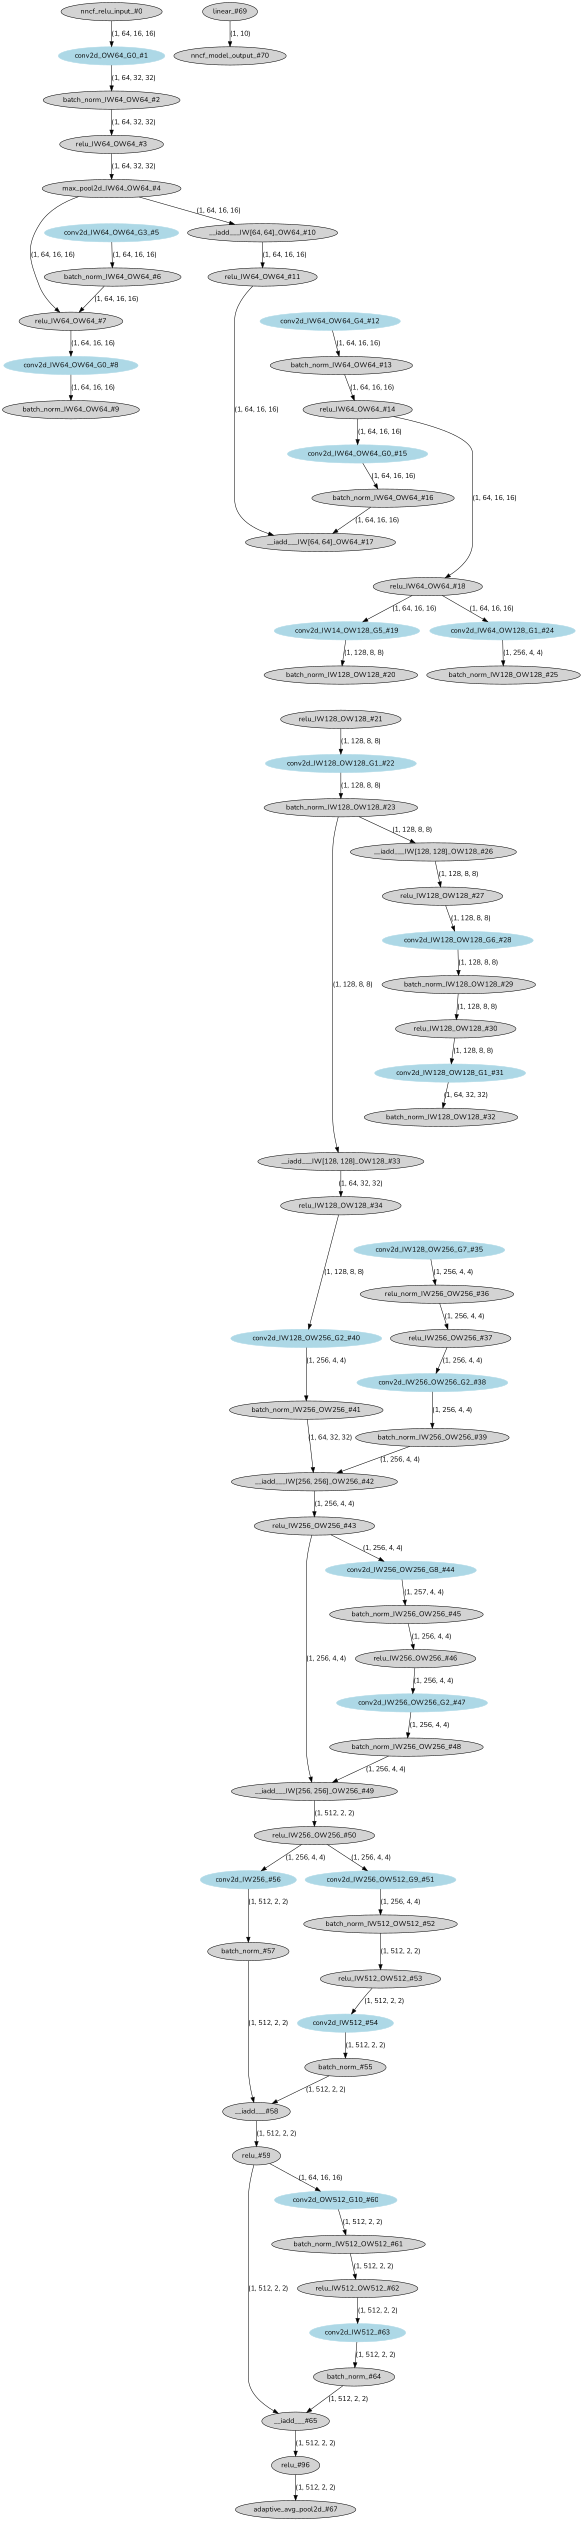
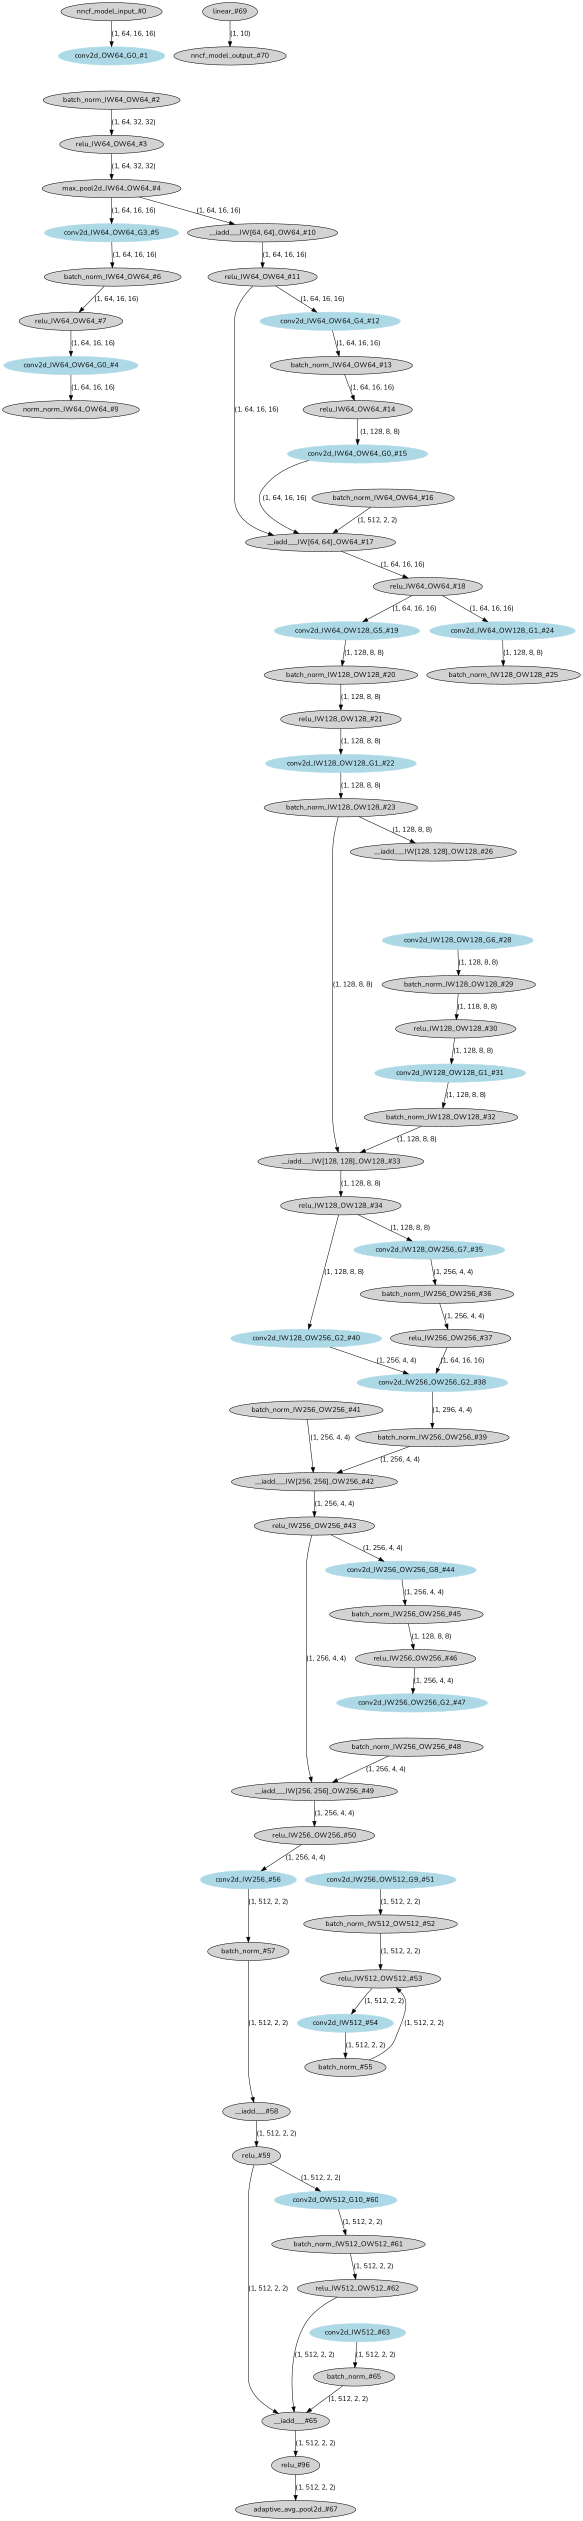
node "nncf_relu_input_#0": label "nncf_relu_input_#0" -> "nncf_model_input_#0"
edge "conv2d_OW64_G0_#1" -> "batch_norm_IW64_OW64_#2": removed, label "(1, 64, 32, 32)"
edge "max_pool2d_IW64_OW64_#4" -> "relu_IW64_OW64_#7": now "max_pool2d_IW64_OW64_#4" -> "conv2d_IW64_OW64_G3_#5"
edge "relu_IW64_OW64_#11" -> "conv2d_IW64_OW64_G4_#12": added, label "(1, 64, 16, 16)"
node "conv2d_IW64_OW64_G0_#8": label "conv2d_IW64_OW64_G0_#8" -> "conv2d_IW64_OW64_G0_#4"
node "batch_norm_IW64_OW64_#9": label "batch_norm_IW64_OW64_#9" -> "norm_norm_IW64_OW64_#9"
edge "relu_IW64_OW64_#14" -> "conv2d_IW64_OW64_G0_#15": label "(1, 64, 16, 16)" -> "(1, 128, 8, 8)"
edge "conv2d_IW64_OW64_G0_#15" -> "batch_norm_IW64_OW64_#16": now "conv2d_IW64_OW64_G0_#15" -> "__iadd___IW[64, 64]_OW64_#17"
edge "relu_IW64_OW64_#14" -> "relu_IW64_OW64_#18": now "__iadd___IW[64, 64]_OW64_#17" -> "relu_IW64_OW64_#18"
edge "batch_norm_IW64_OW64_#16" -> "__iadd___IW[64, 64]_OW64_#17": label "(1, 64, 16, 16)" -> "(1, 512, 2, 2)"
node "conv2d_IW14_OW128_G5_#19": label "conv2d_IW14_OW128_G5_#19" -> "conv2d_IW64_OW128_G5_#19"
edge "conv2d_IW64_OW128_G1_#24" -> "batch_norm_IW128_OW128_#25": label "(1, 256, 4, 4)" -> "(1, 128, 8, 8)"
edge "batch_norm_IW128_OW128_#20" -> "relu_IW128_OW128_#21": added, label "(1, 128, 8, 8)"
node "relu_IW128_OW128_#27": removed
edge "batch_norm_IW128_OW128_#29" -> "relu_IW128_OW128_#30": label "(1, 128, 8, 8)" -> "(1, 118, 8, 8)"
edge "conv2d_IW128_OW128_G1_#31" -> "batch_norm_IW128_OW128_#32": label "(1, 64, 32, 32)" -> "(1, 128, 8, 8)"
edge "batch_norm_IW128_OW128_#32" -> "__iadd___IW[128, 128]_OW128_#33": added, label "(1, 128, 8, 8)"
edge "__iadd___IW[128, 128]_OW128_#33" -> "relu_IW128_OW128_#34": label "(1, 64, 32, 32)" -> "(1, 128, 8, 8)"
edge "relu_IW128_OW128_#34" -> "conv2d_IW128_OW256_G7_#35": added, label "(1, 128, 8, 8)"
node "relu_norm_IW256_OW256_#36": label "relu_norm_IW256_OW256_#36" -> "batch_norm_IW256_OW256_#36"
edge "relu_IW256_OW256_#37" -> "conv2d_IW256_OW256_G2_#38": label "(1, 256, 4, 4)" -> "(1, 64, 16, 16)"
edge "conv2d_IW128_OW256_G2_#40" -> "batch_norm_IW256_OW256_#41": now "conv2d_IW128_OW256_G2_#40" -> "conv2d_IW256_OW256_G2_#38"
edge "conv2d_IW256_OW256_G2_#38" -> "batch_norm_IW256_OW256_#39": label "(1, 256, 4, 4)" -> "(1, 296, 4, 4)"
edge "batch_norm_IW256_OW256_#41" -> "__iadd___IW[256, 256]_OW256_#42": label "(1, 64, 32, 32)" -> "(1, 256, 4, 4)"
edge "conv2d_IW256_OW256_G8_#44" -> "batch_norm_IW256_OW256_#45": label "(1, 257, 4, 4)" -> "(1, 256, 4, 4)"
edge "batch_norm_IW256_OW256_#45" -> "relu_IW256_OW256_#46": label "(1, 256, 4, 4)" -> "(1, 128, 8, 8)"
edge "conv2d_IW256_OW256_G2_#47" -> "batch_norm_IW256_OW256_#48": removed, label "(1, 256, 4, 4)"
edge "__iadd___IW[256, 256]_OW256_#49" -> "relu_IW256_OW256_#50": label "(1, 512, 2, 2)" -> "(1, 256, 4, 4)"
edge "relu_IW256_OW256_#50" -> "conv2d_IW256_OW512_G9_#51": removed, label "(1, 256, 4, 4)"
edge "conv2d_IW256_OW512_G9_#51" -> "batch_norm_IW512_OW512_#52": label "(1, 256, 4, 4)" -> "(1, 512, 2, 2)"
edge "batch_norm_#55" -> "__iadd___#58": now "batch_norm_#55" -> "relu_IW512_OW512_#53"
edge "relu_#59" -> "conv2d_OW512_G10_#60": label "(1, 64, 16, 16)" -> "(1, 512, 2, 2)"
edge "relu_IW512_OW512_#62" -> "conv2d_IW512_#63": now "relu_IW512_OW512_#62" -> "__iadd___#65"
node "batch_norm_#64": label "batch_norm_#64" -> "batch_norm_#65"
